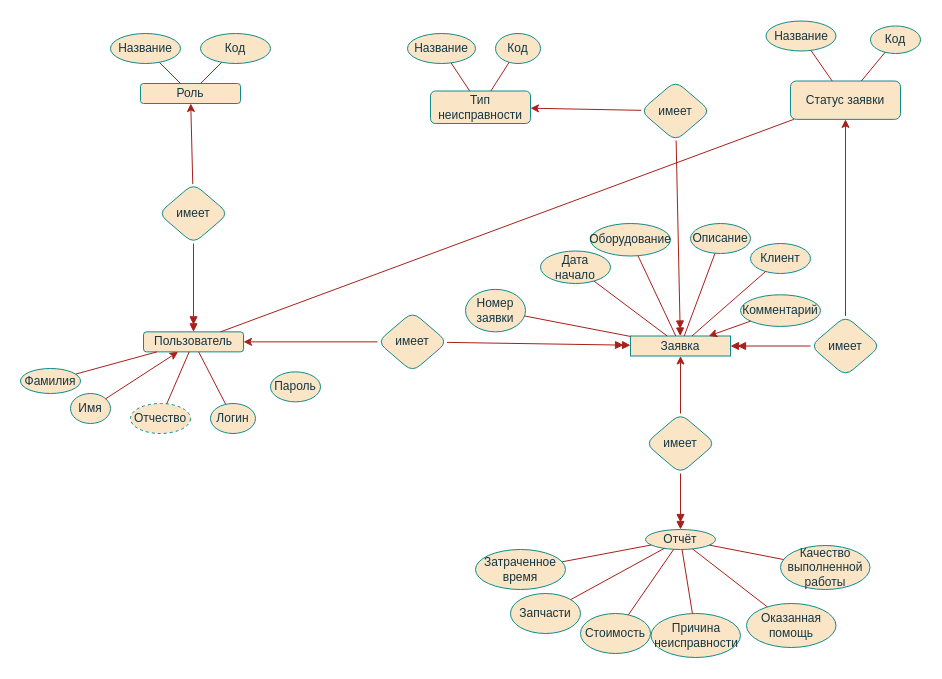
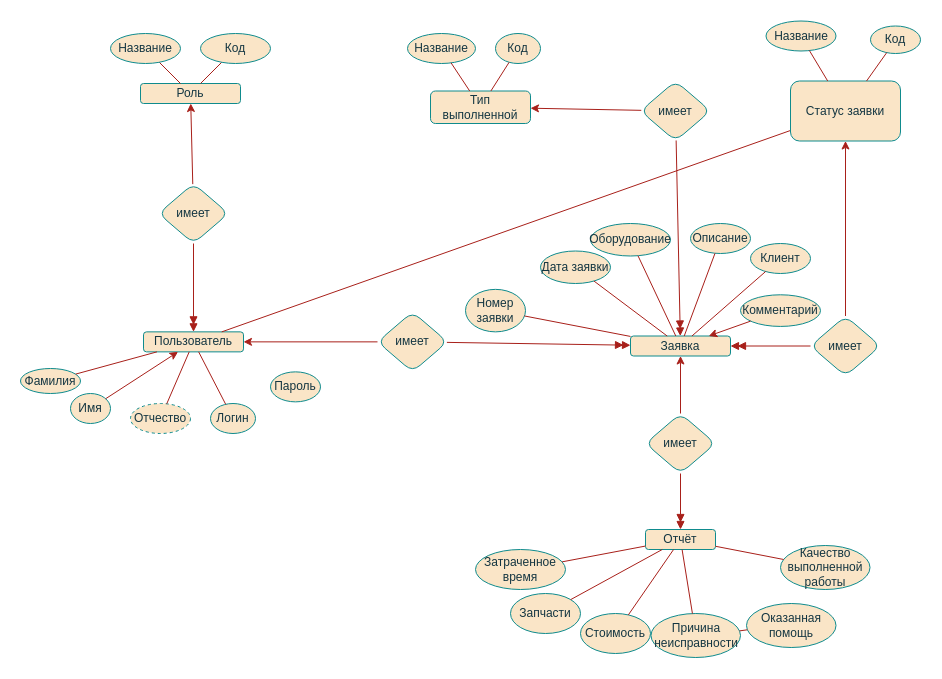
node "Статус заявки": size 110x38 -> 110x60
node "Тип неисправности": label "Тип неисправности" -> "Тип выполненной"
node "Дата начало": label "Дата начало" -> "Дата заявки"
node "Заявка": shape rectangle -> rounded rectangle
node "Отчёт": shape ellipse -> rounded rectangle
edge "Отчёт" -- "Оказанная помощь": now "Причина неисправности" -- "Оказанная помощь"
